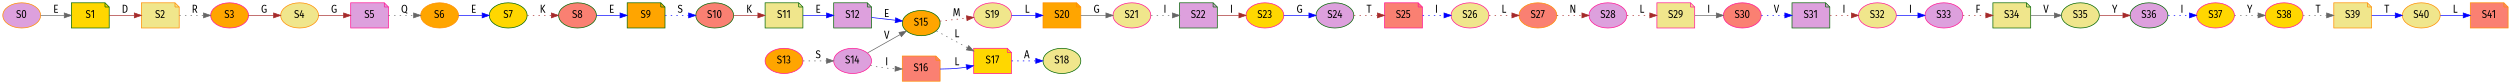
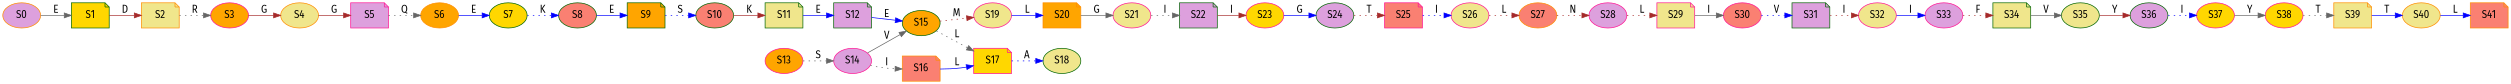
edge "S7" -> "S8": color brown -> blue
edge "S37" -> "S38": style dotted -> solid
